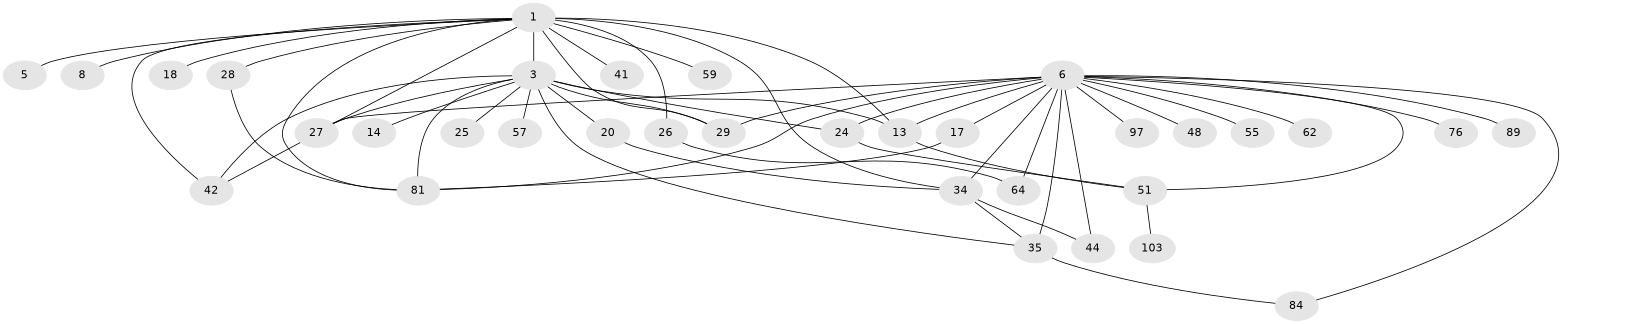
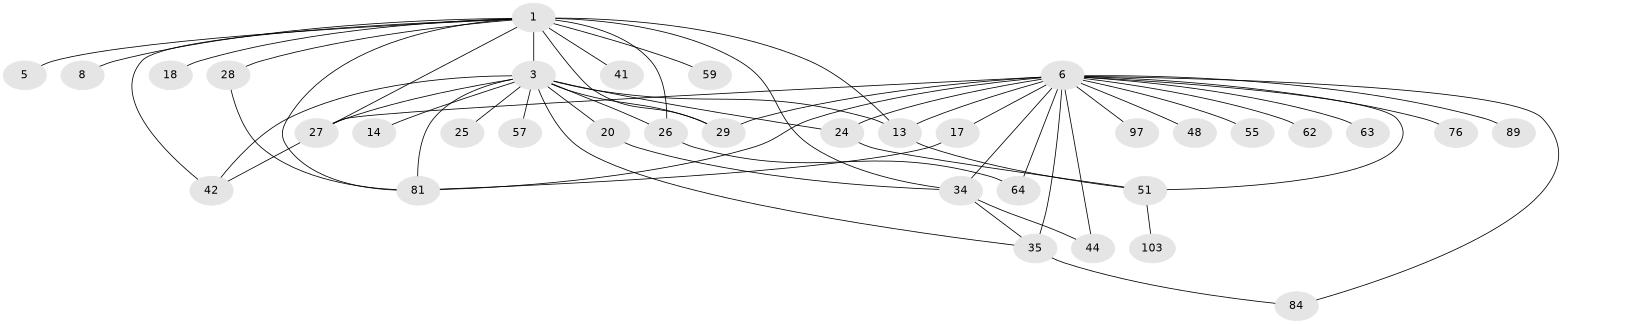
edge "3" -- "26": added
node "63": added
